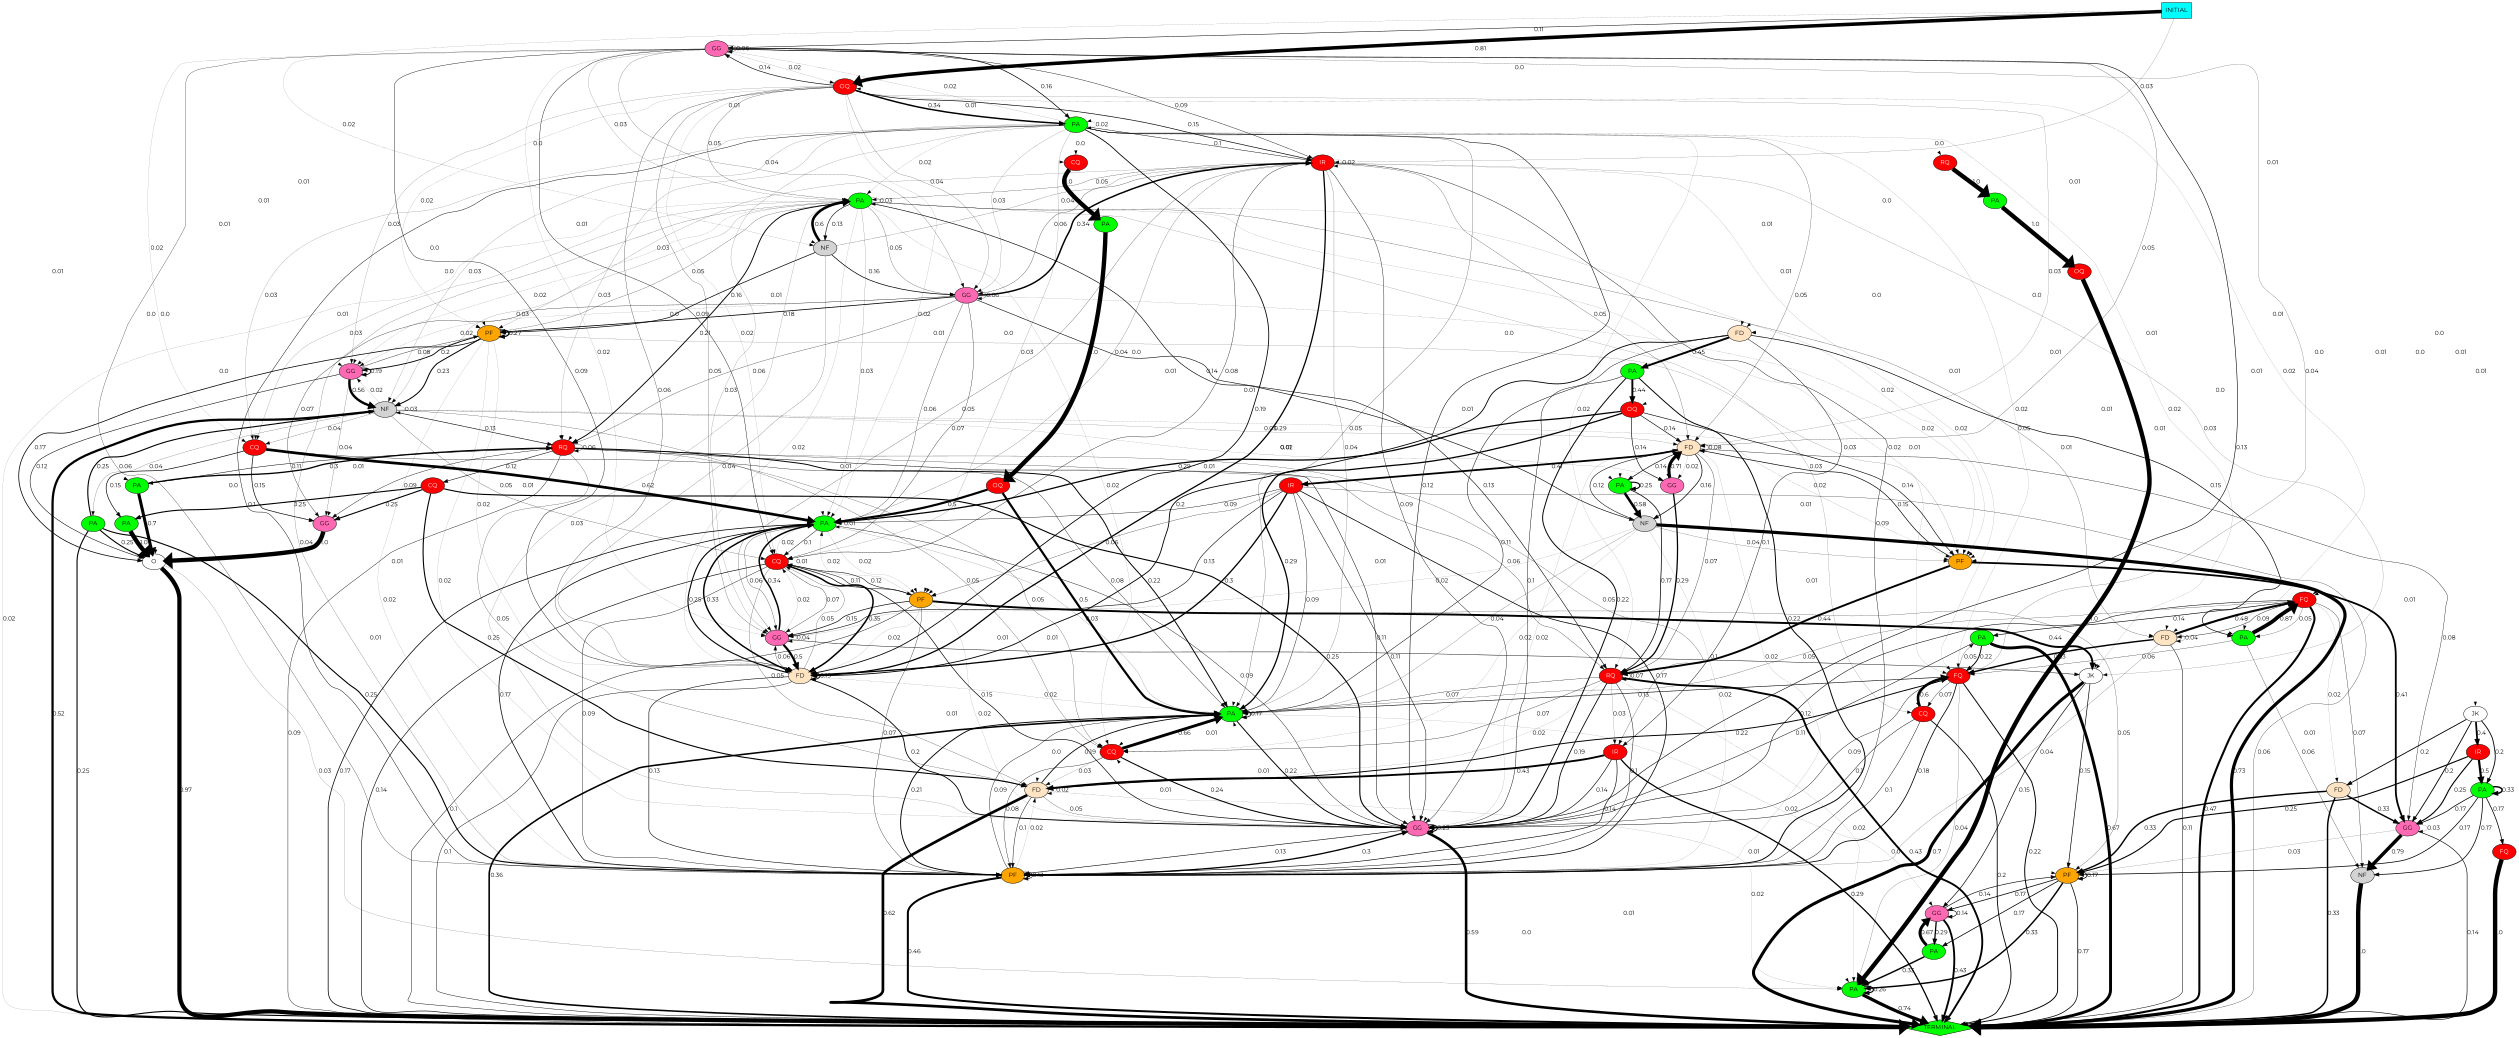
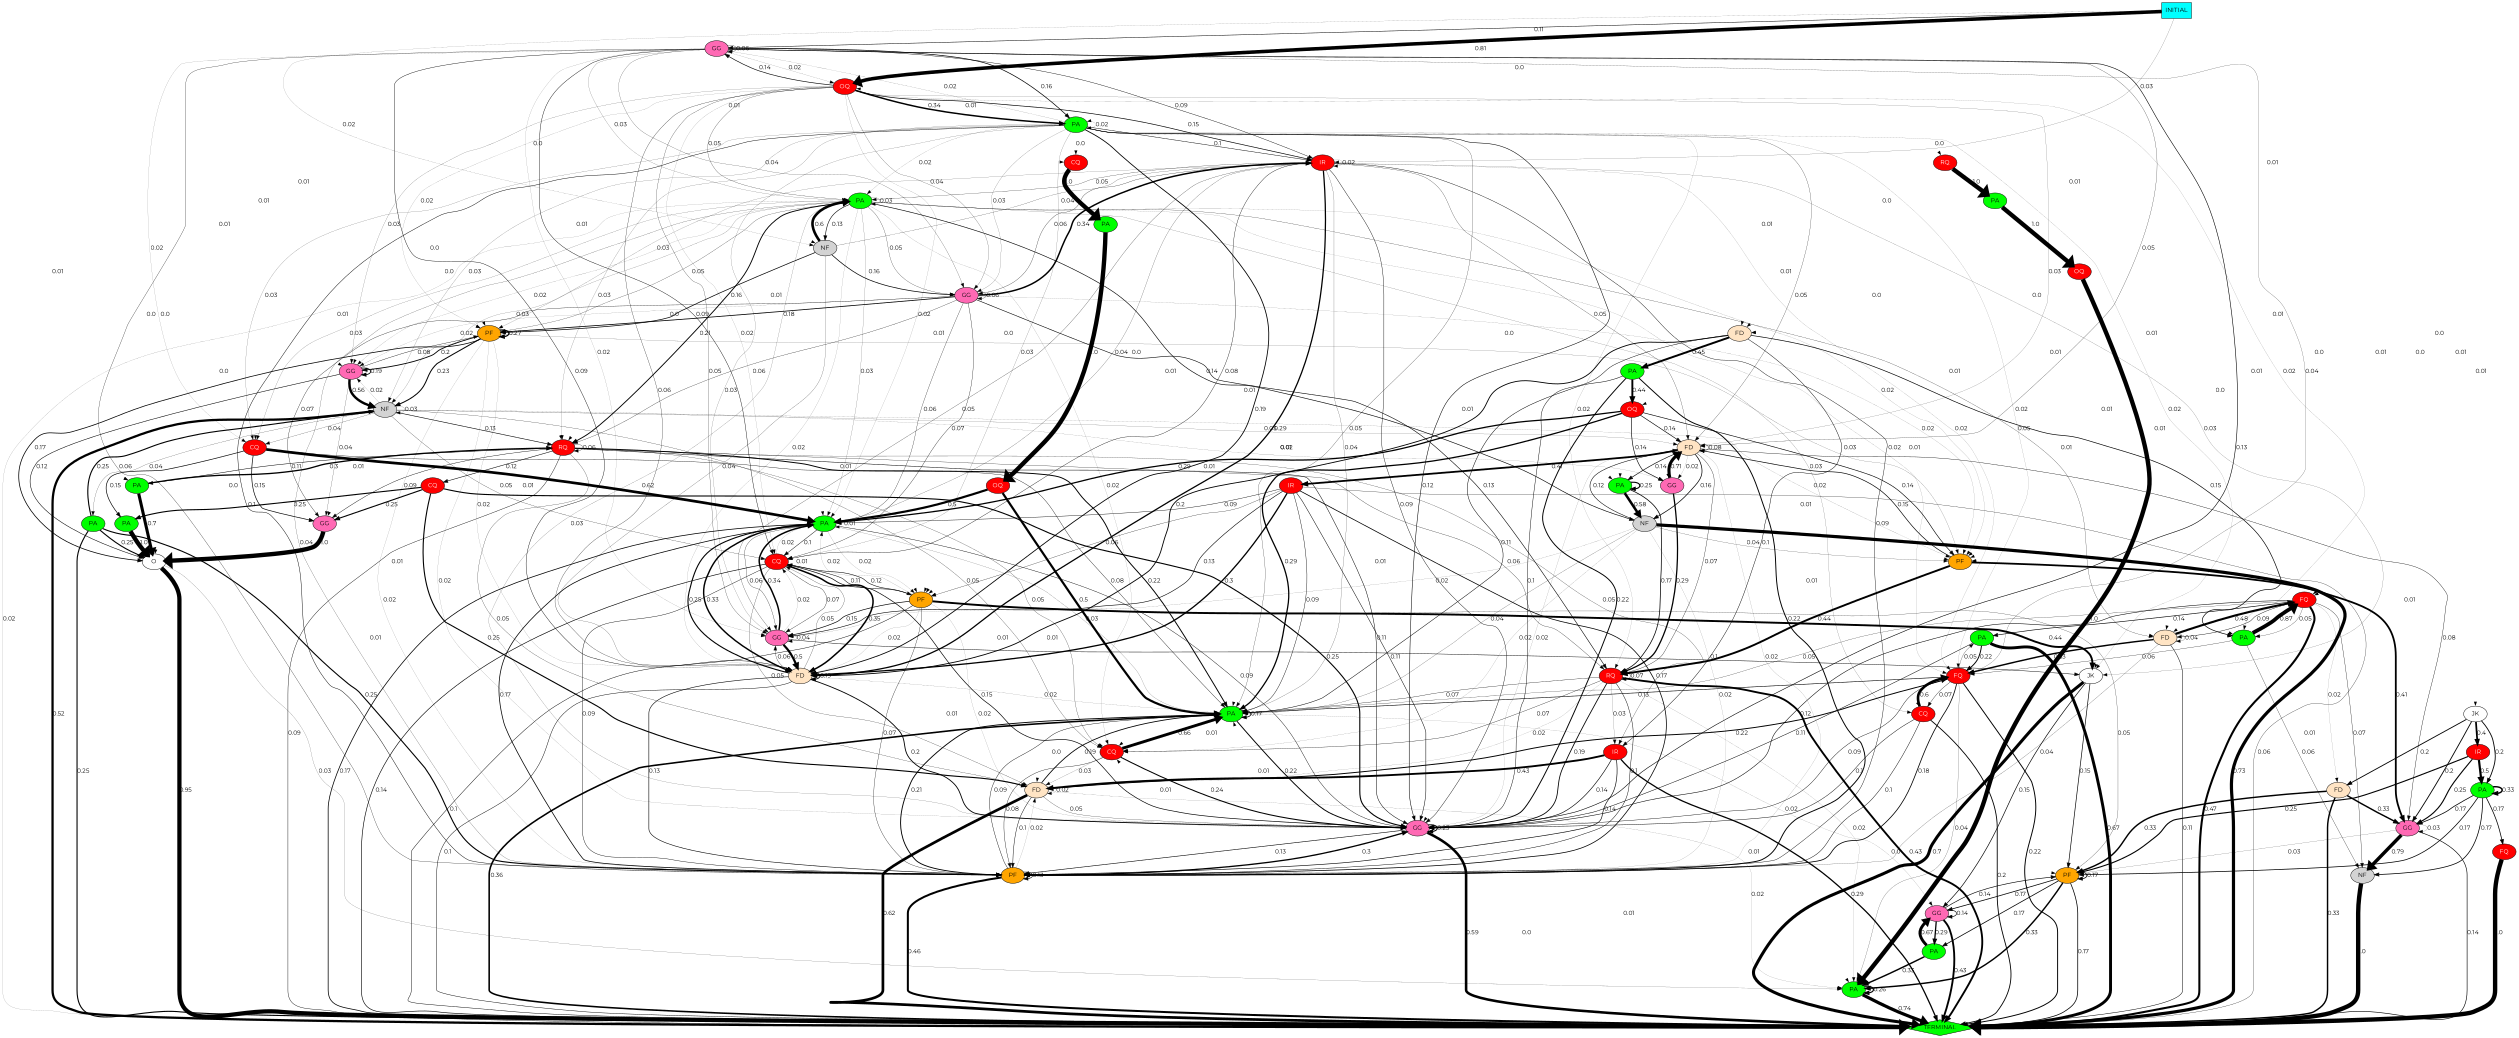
edge "O" -> "TERMINAL": label "0.97" -> "0.95"
